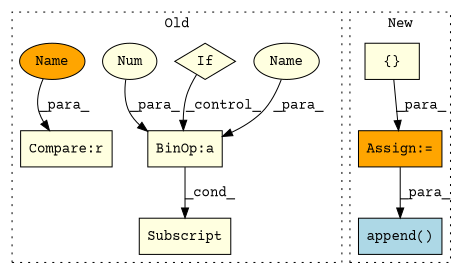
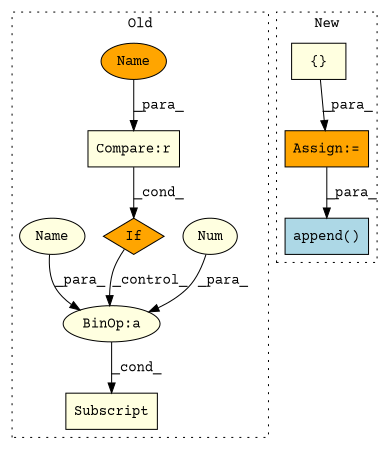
node "If": fillcolor lightyellow -> orange
node "BinOp:a": shape box -> ellipse
edge "Compare:r" -> "If": added, label "_cond_"
